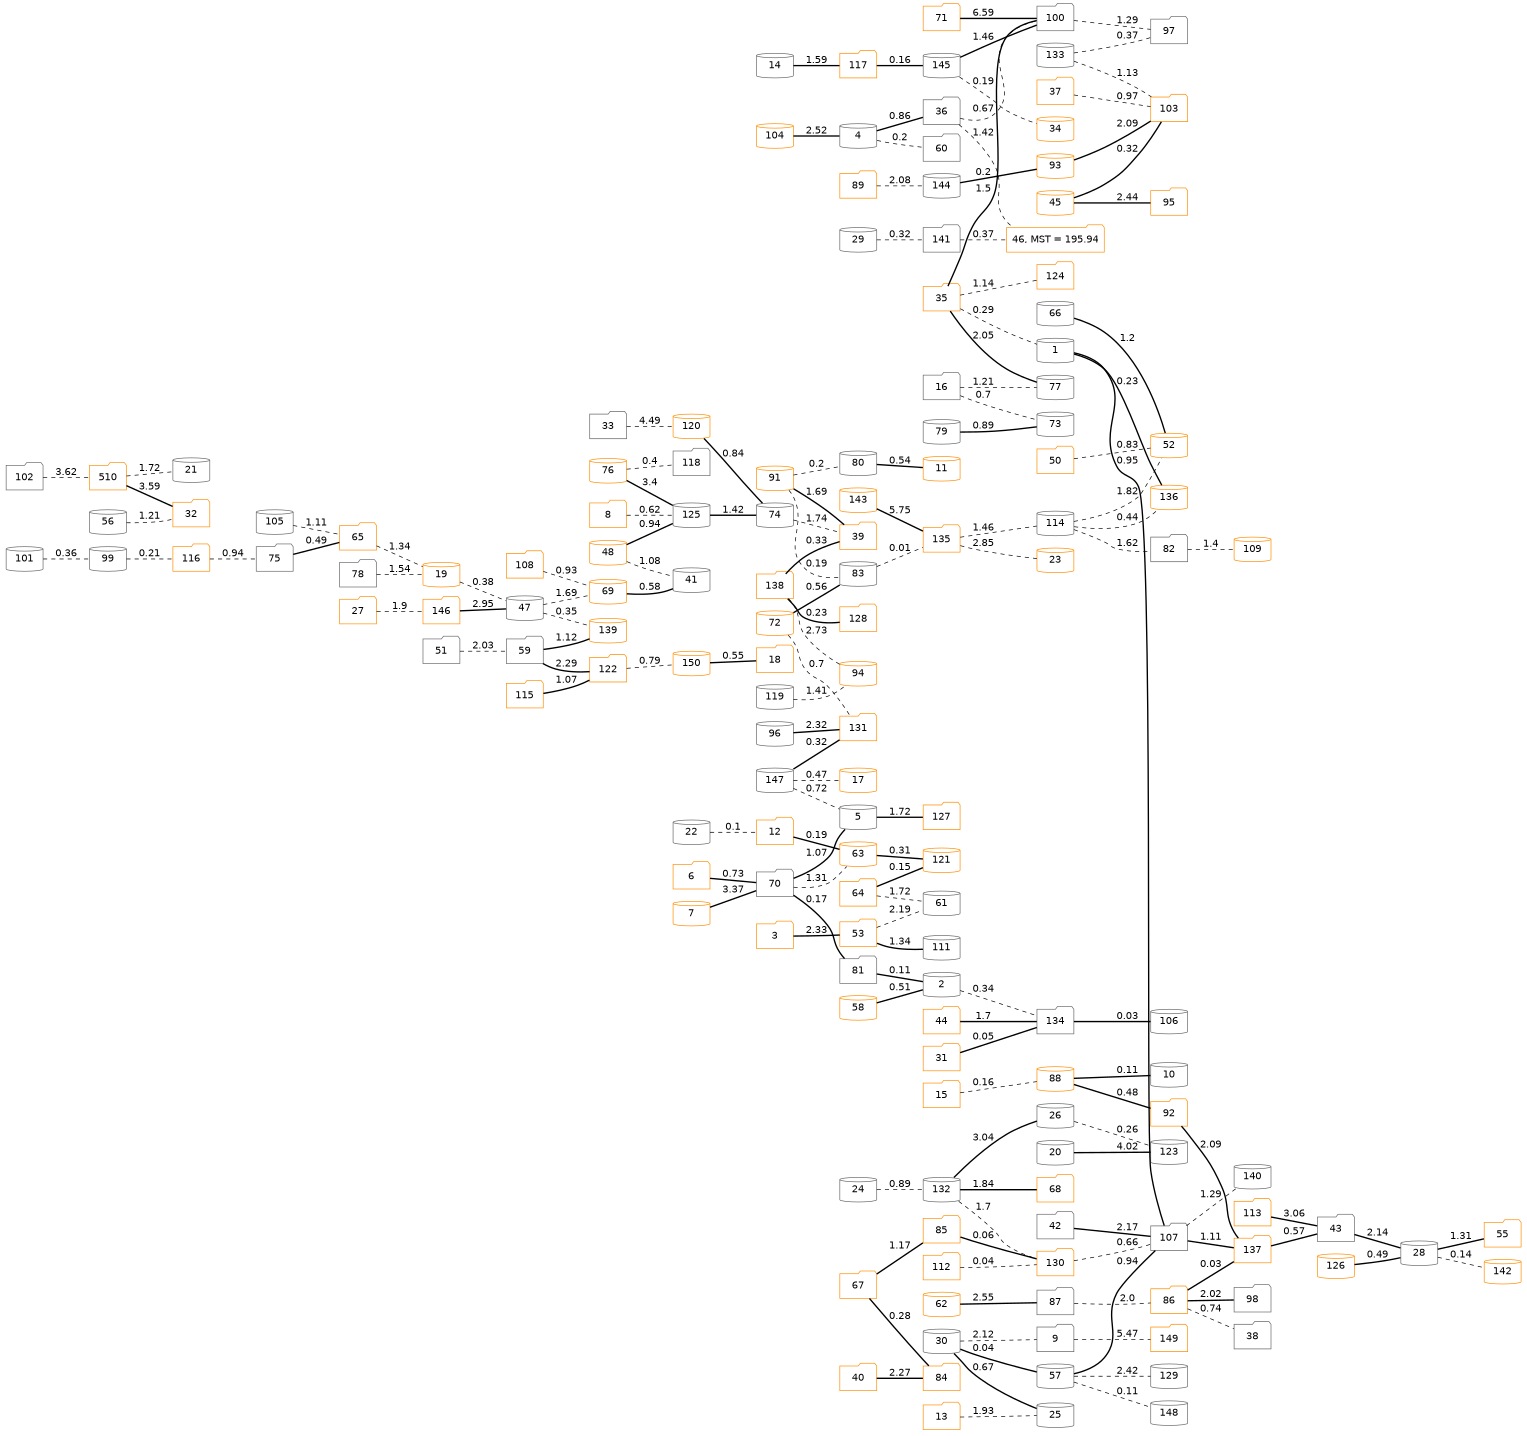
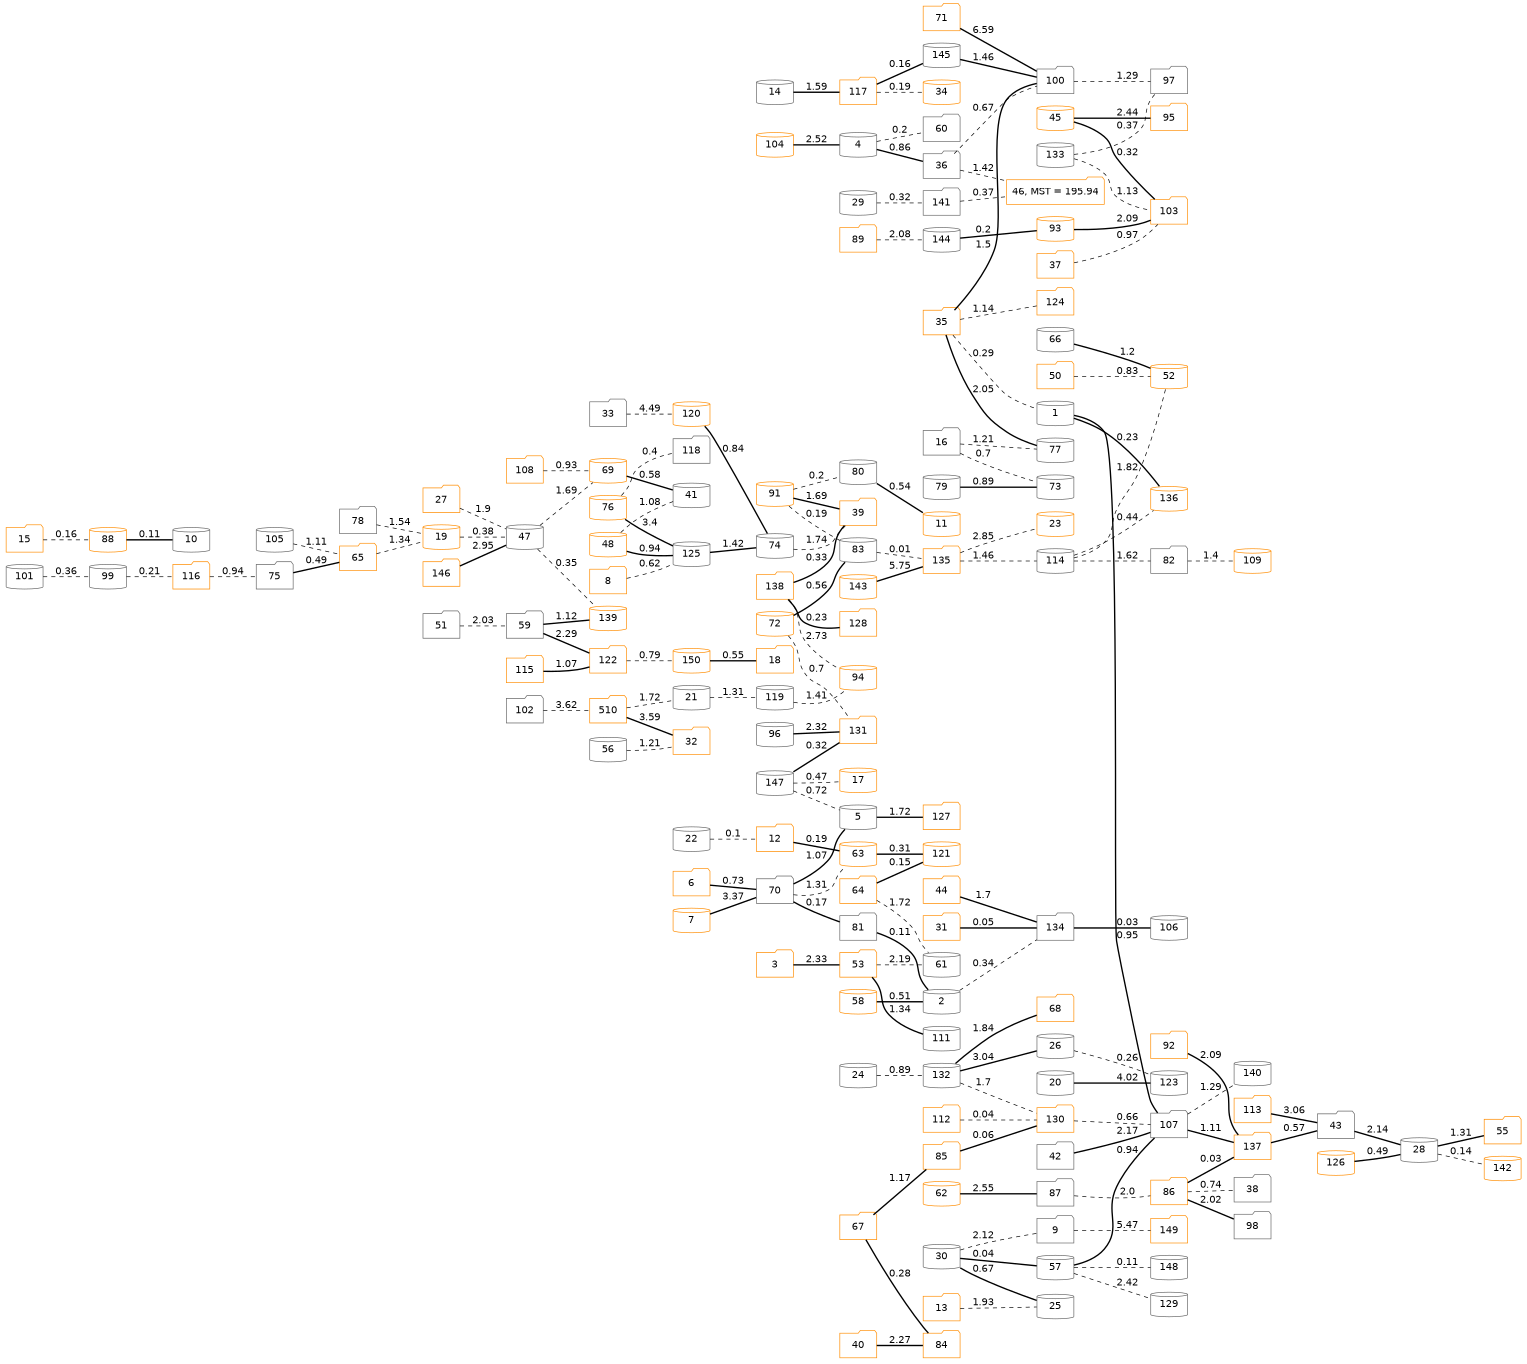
edge "145" -- "34": now "117" -- "34"
edge "27" -- "146": now "27" -- "47"
edge "21" -- "119": added, label "1.31"
edge "88" -- "92": removed, label "0.48"
